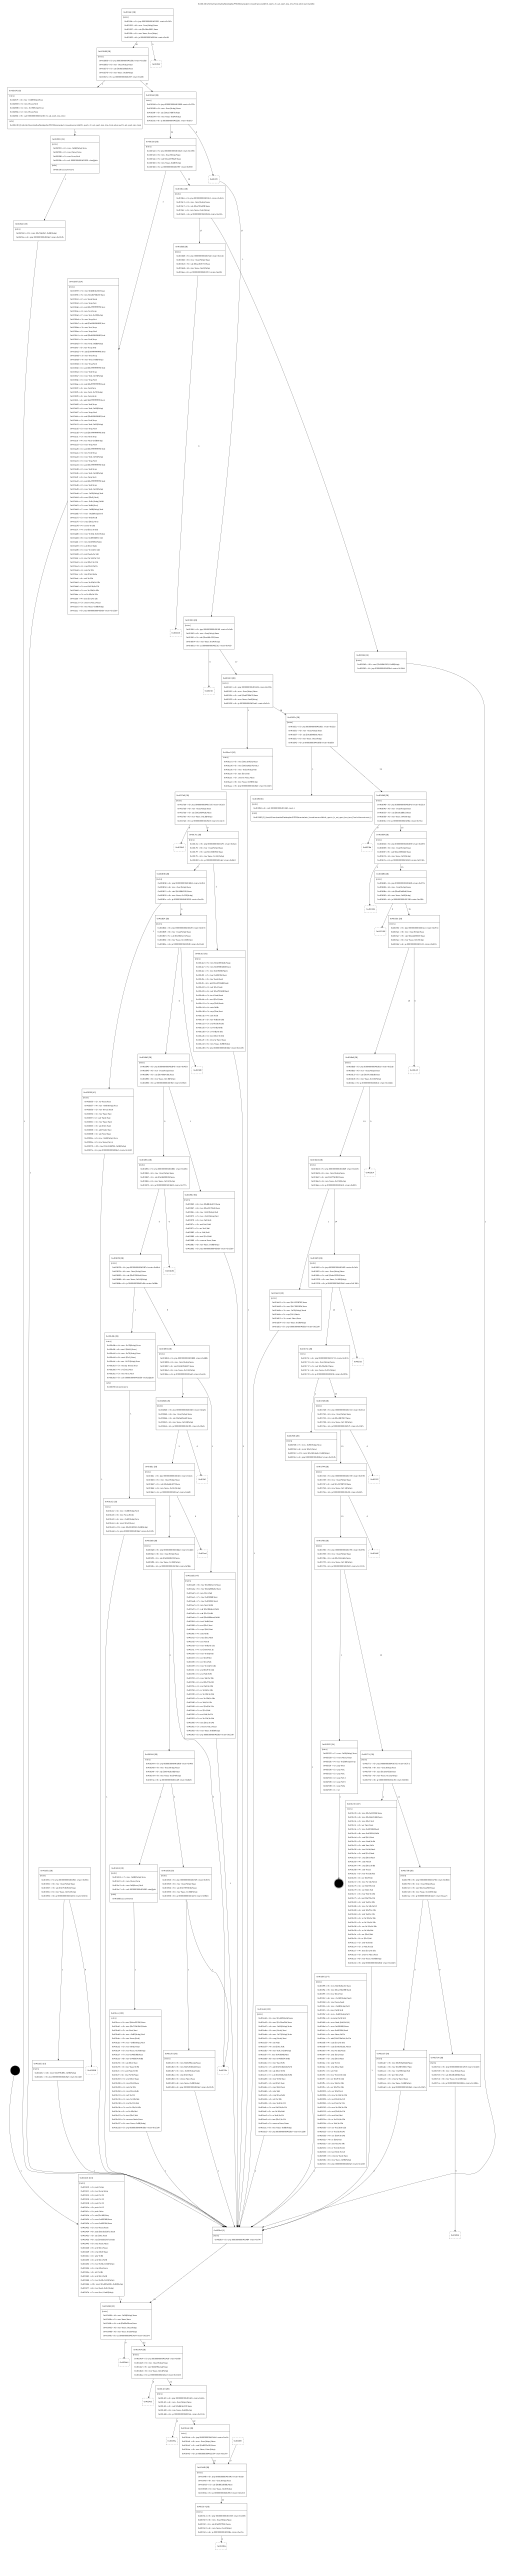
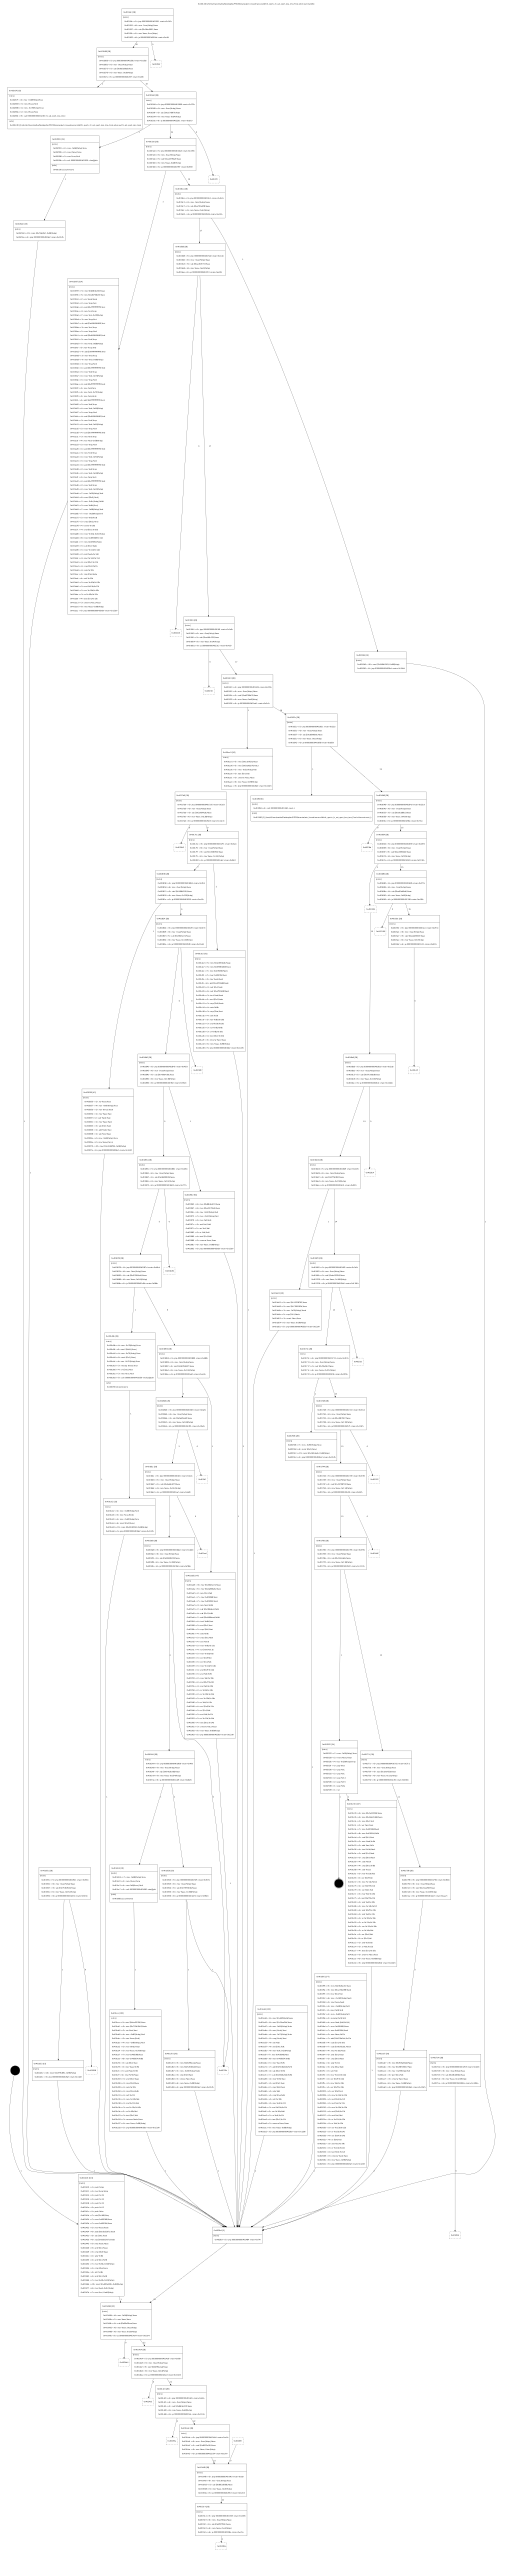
edge "0x40207f [18]" -> "0x402091 [15]": now "0x401584 [28]" -> "0x402091 [15]"
edge "0x402201" -> "0x4015f4 [28]": now "0x4015d8 [28]" -> "0x4015f4 [28]"
edge "0x40169c [28]" -> "0x4016b8 [28]": now "0x402426" -> "0x4016b8 [28]"
edge "0x40177c [28]" -> "0x401c30 [137]": now "0x402522 [24]" -> "0x401c30 [137]"
edge "0x401798 [28]" -> "0x4017b4 [28]": removed, label "9"
